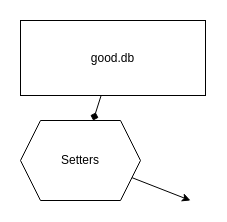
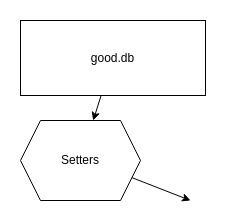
edge "good.db" -> "Setters": arrowhead diamond -> classic
